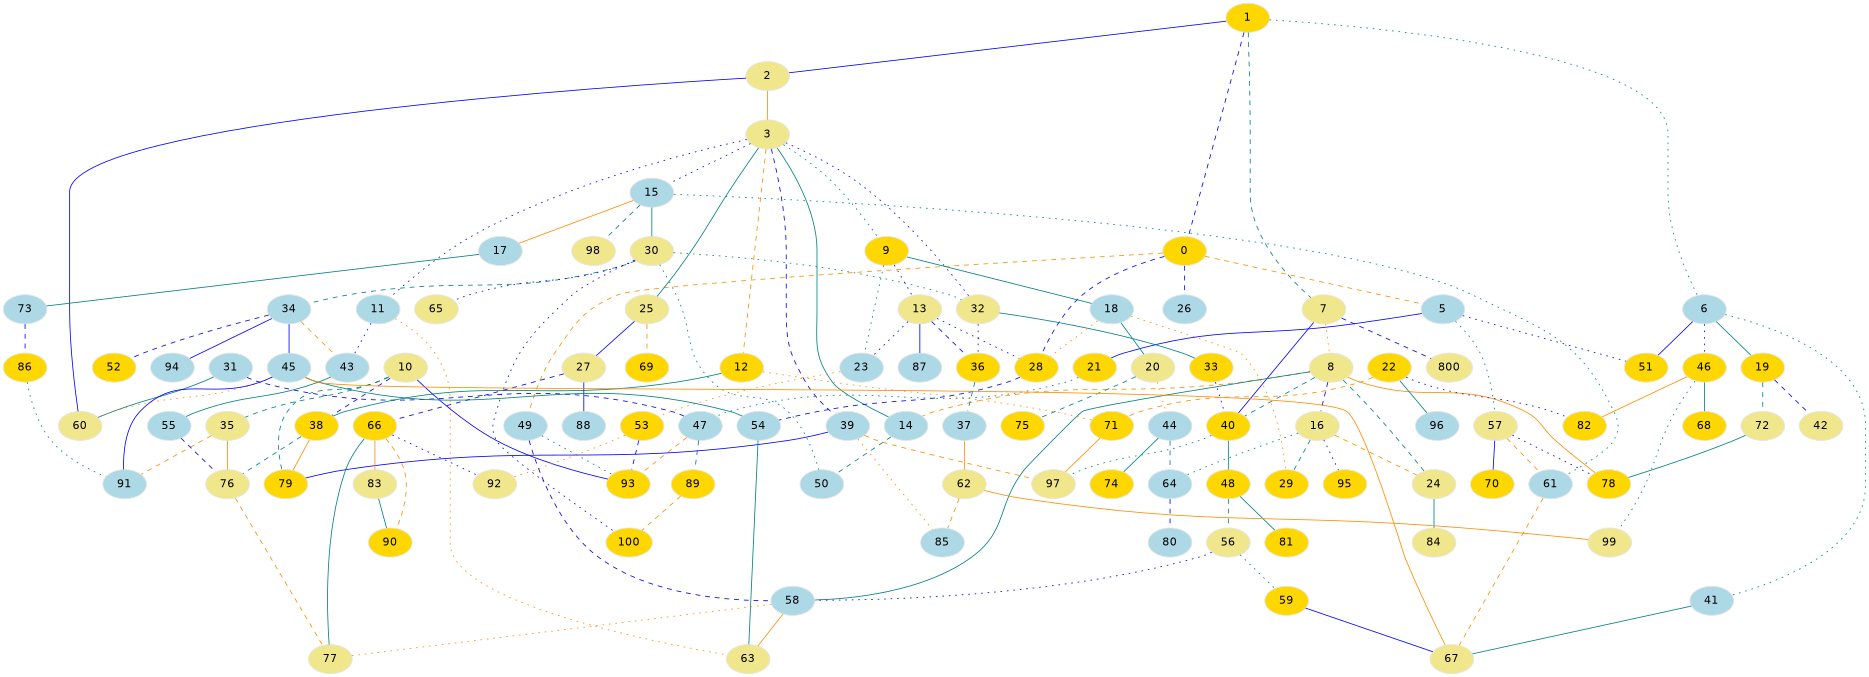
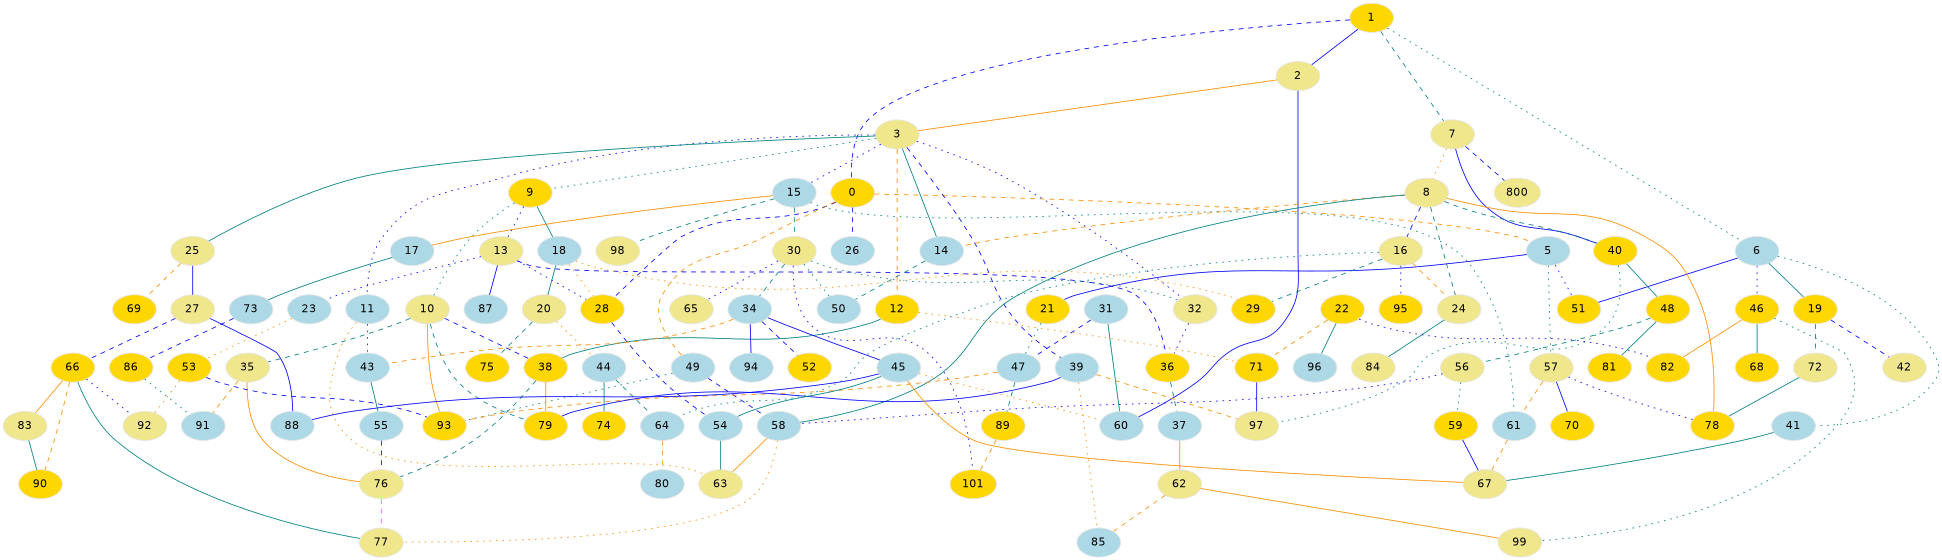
edge "15" -- "30": style solid -> dashed
edge "9" -- "23": now "9" -- "10"
node "33": removed
edge "45" -- "91": now "45" -- "88"
node "60": fillcolor khaki -> lightblue
edge "10" -- "93": color blue -> darkorange
edge "71" -- "97": color darkorange -> blue
edge "64" -- "80": color blue -> darkorange
node "100": label "100" -> "101"
